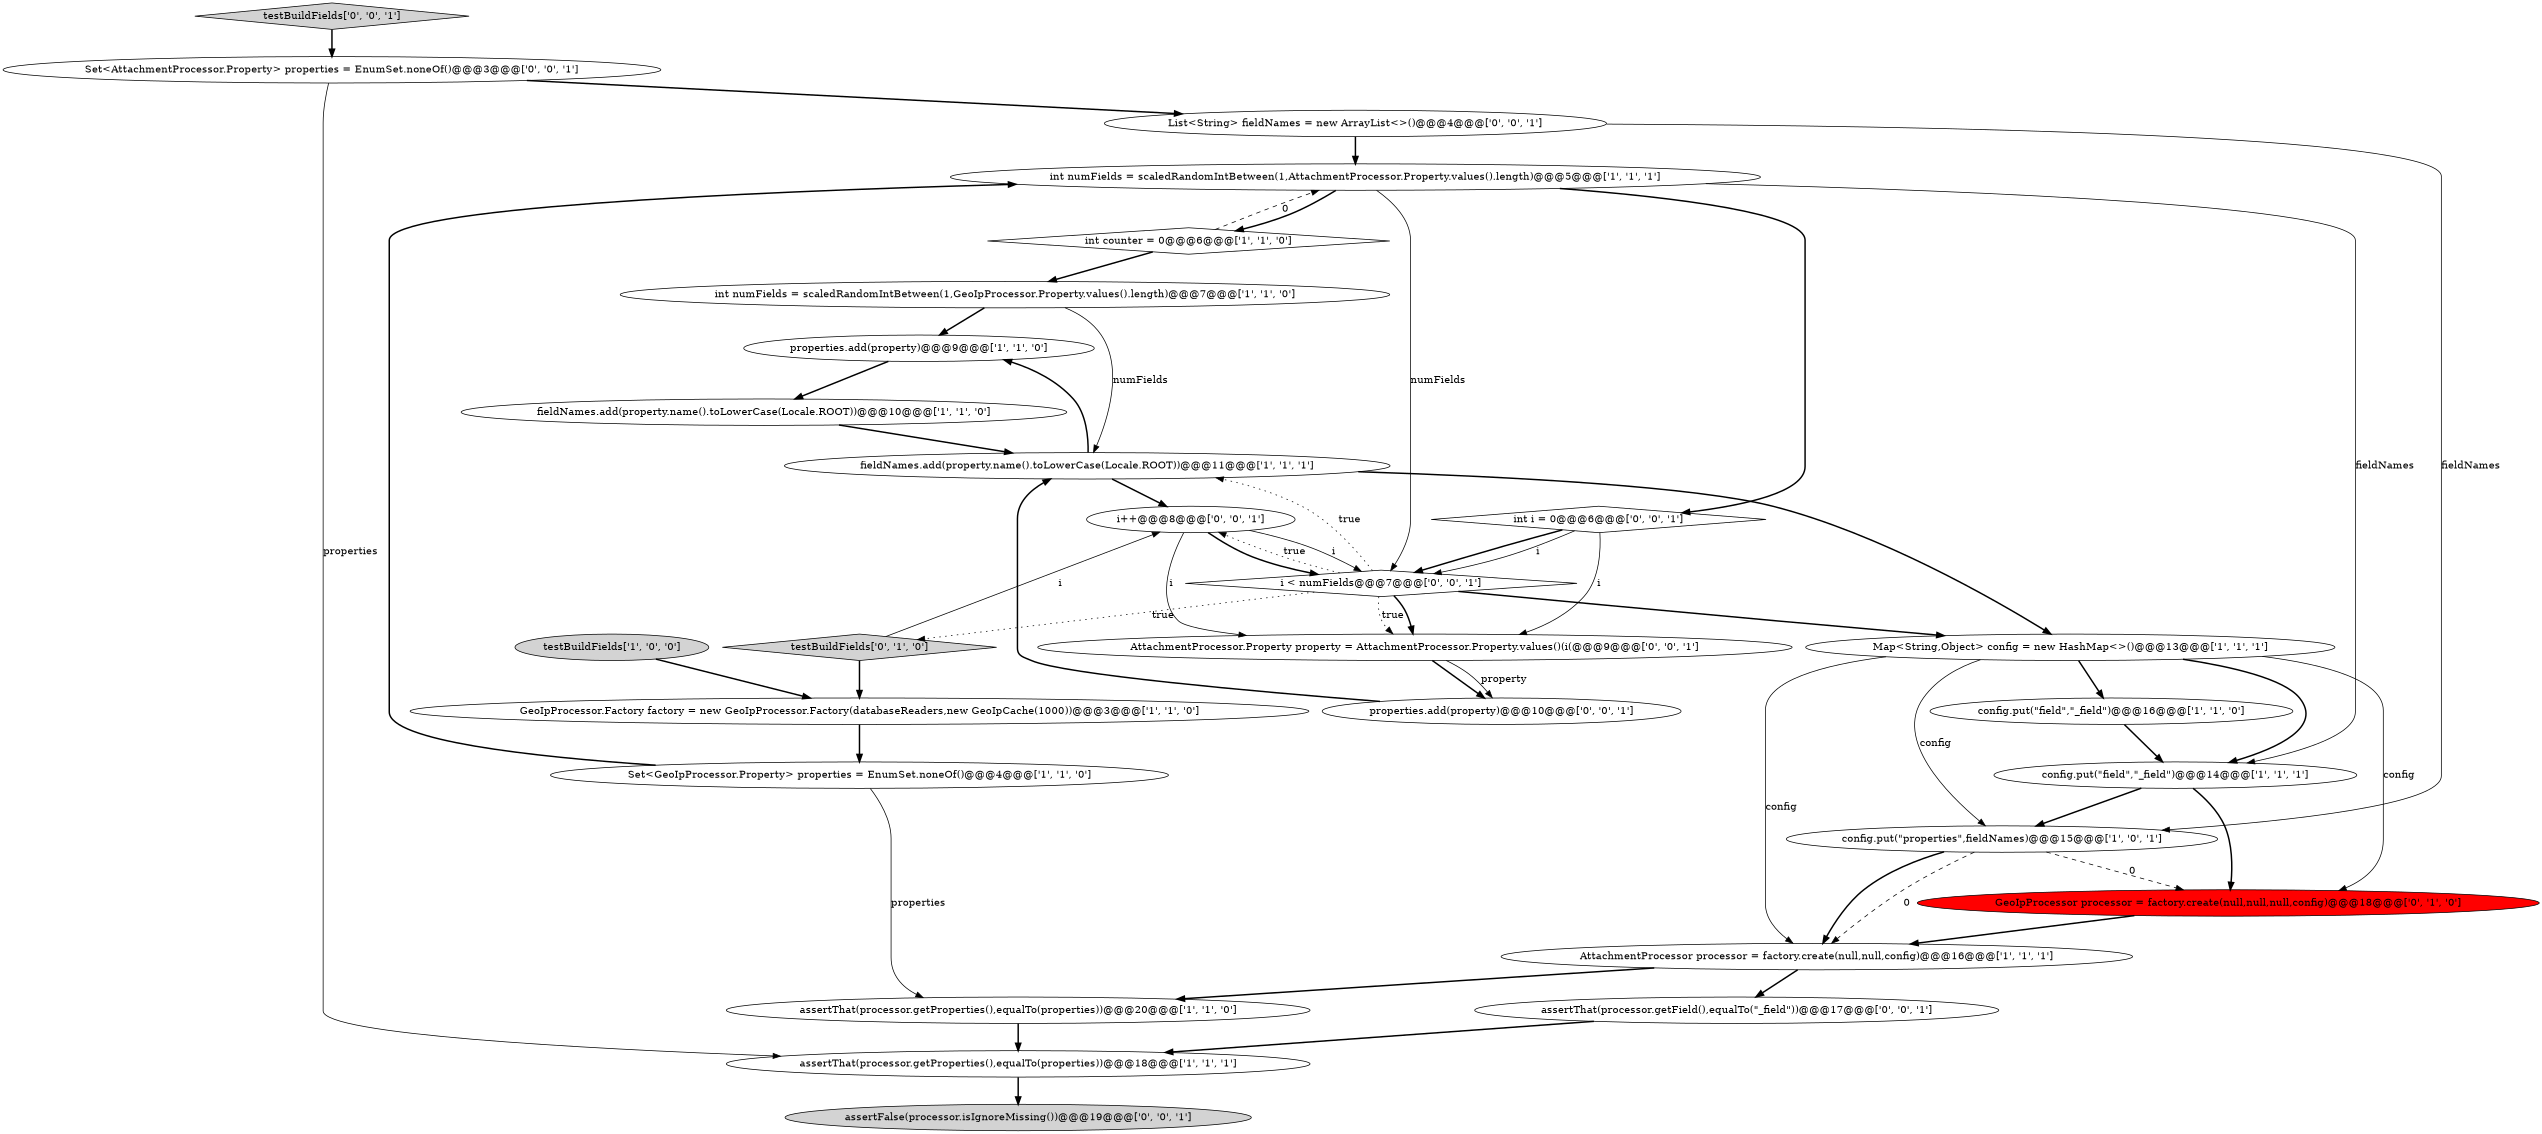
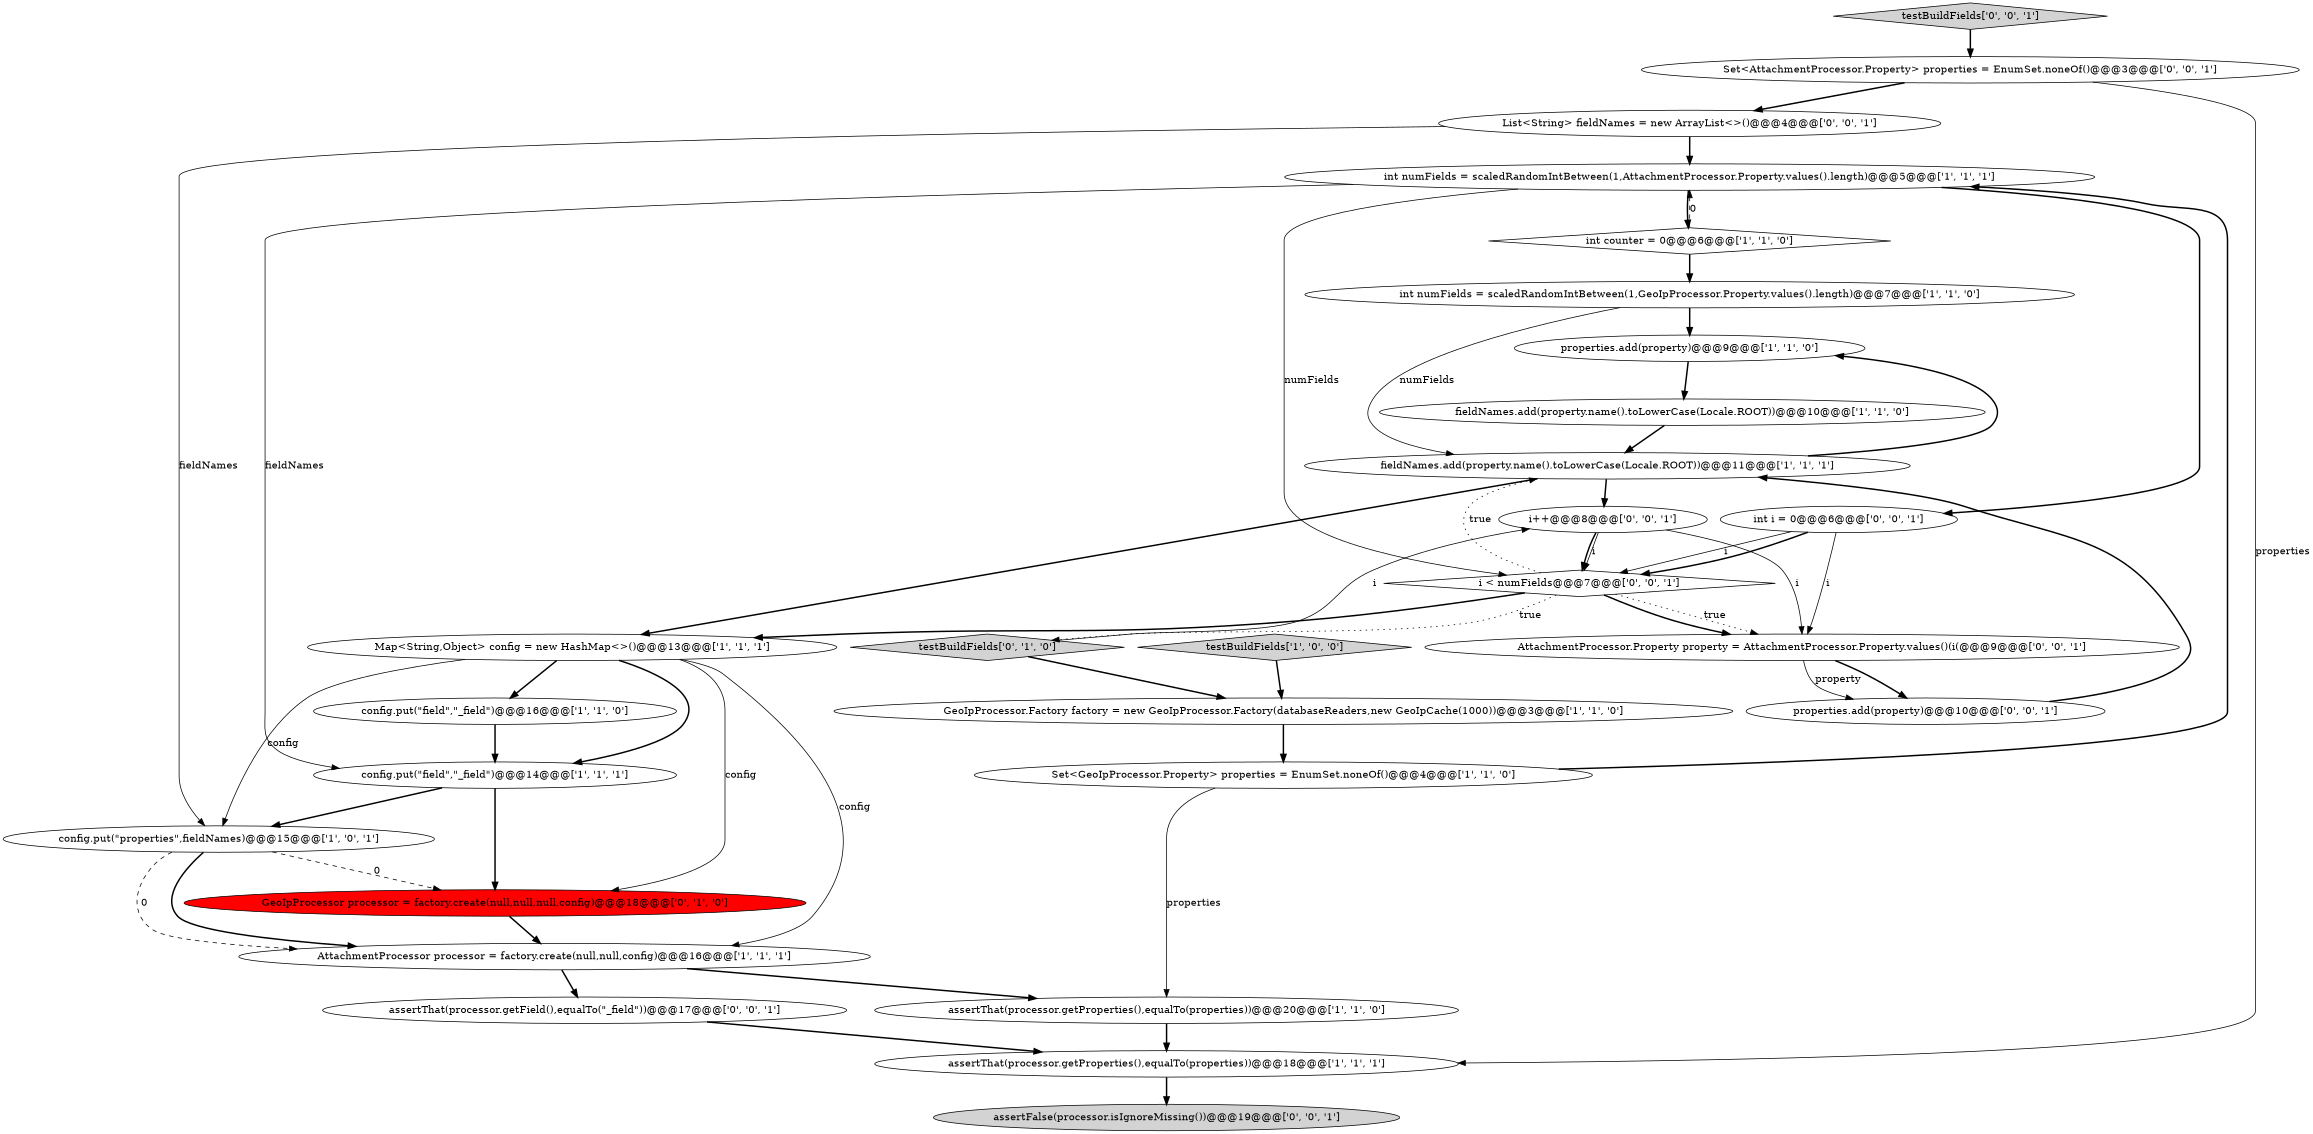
node "int i = 0@@@6@@@['0', '0', '1']": shape diamond -> ellipse
edge "i < numFields@@@7@@@['0', '0', '1']" -> "i++@@@8@@@['0', '0', '1']": removed, label "true"
node "testBuildFields['1', '0', '0']": shape ellipse -> diamond
